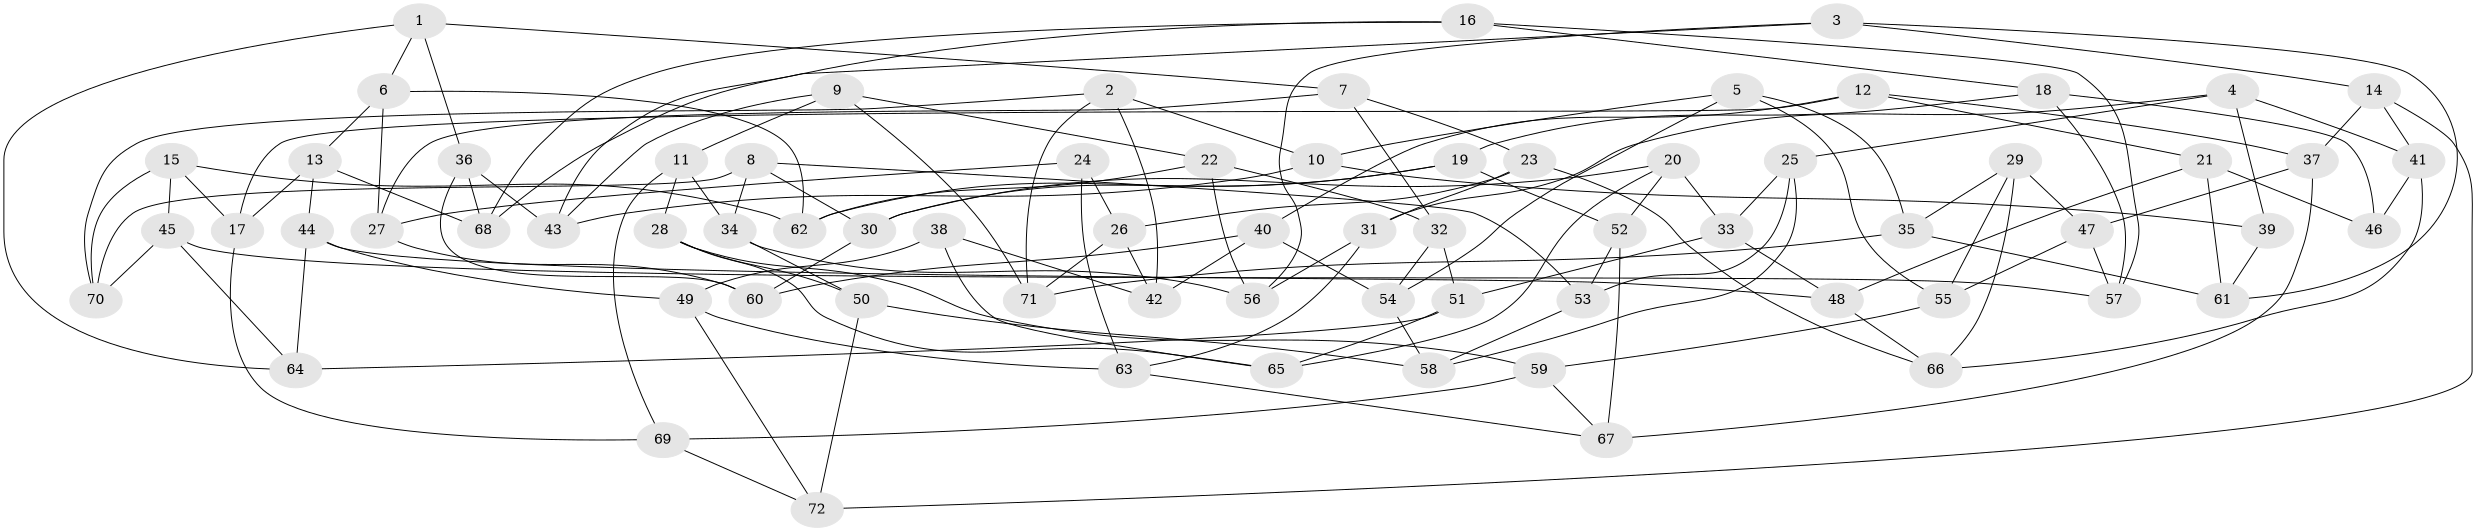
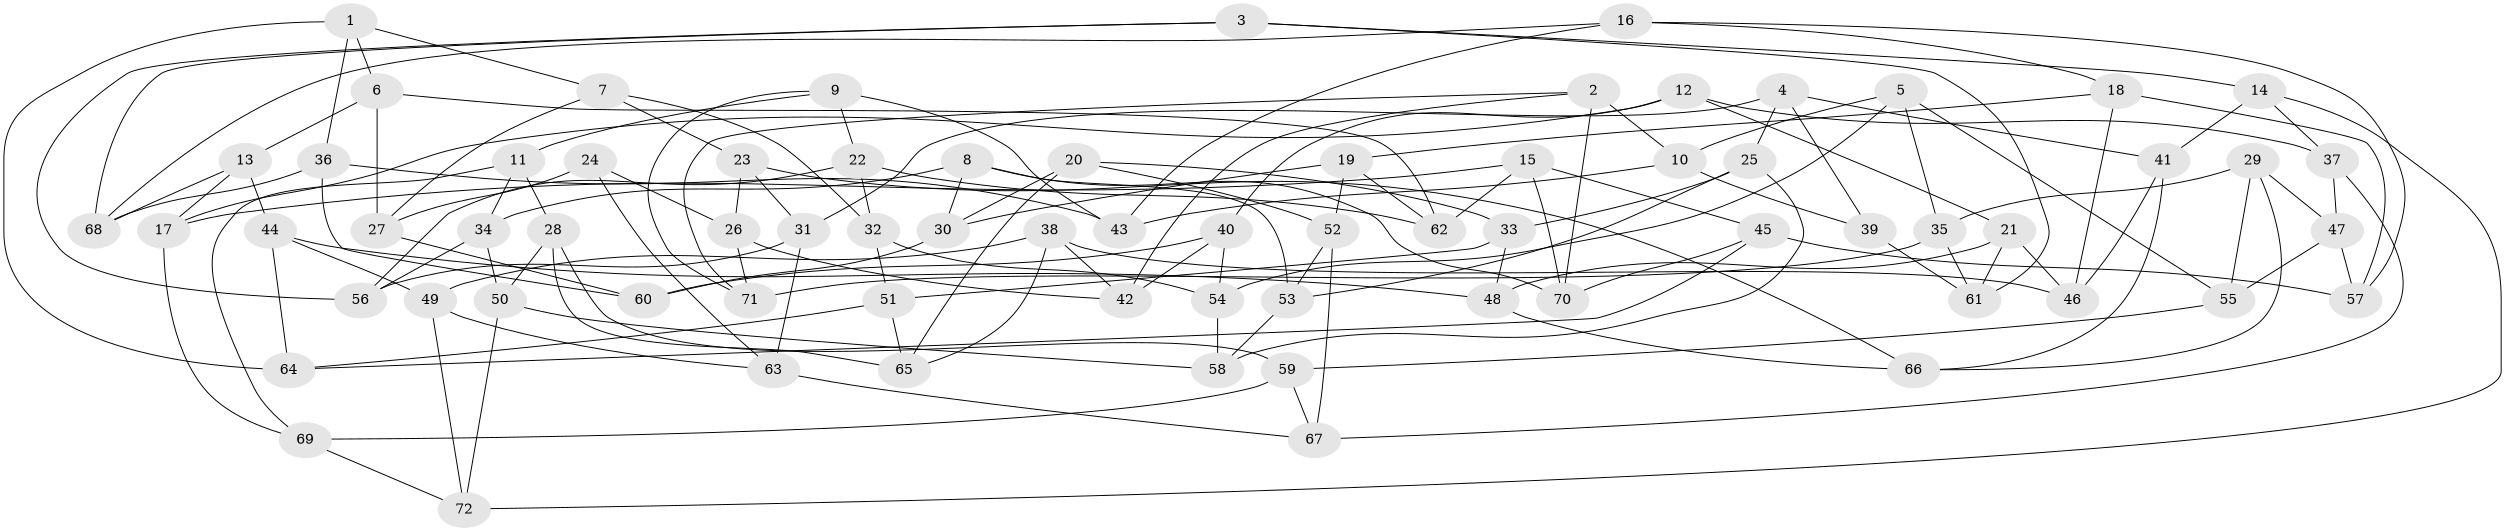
edge "38" -- "46": added
